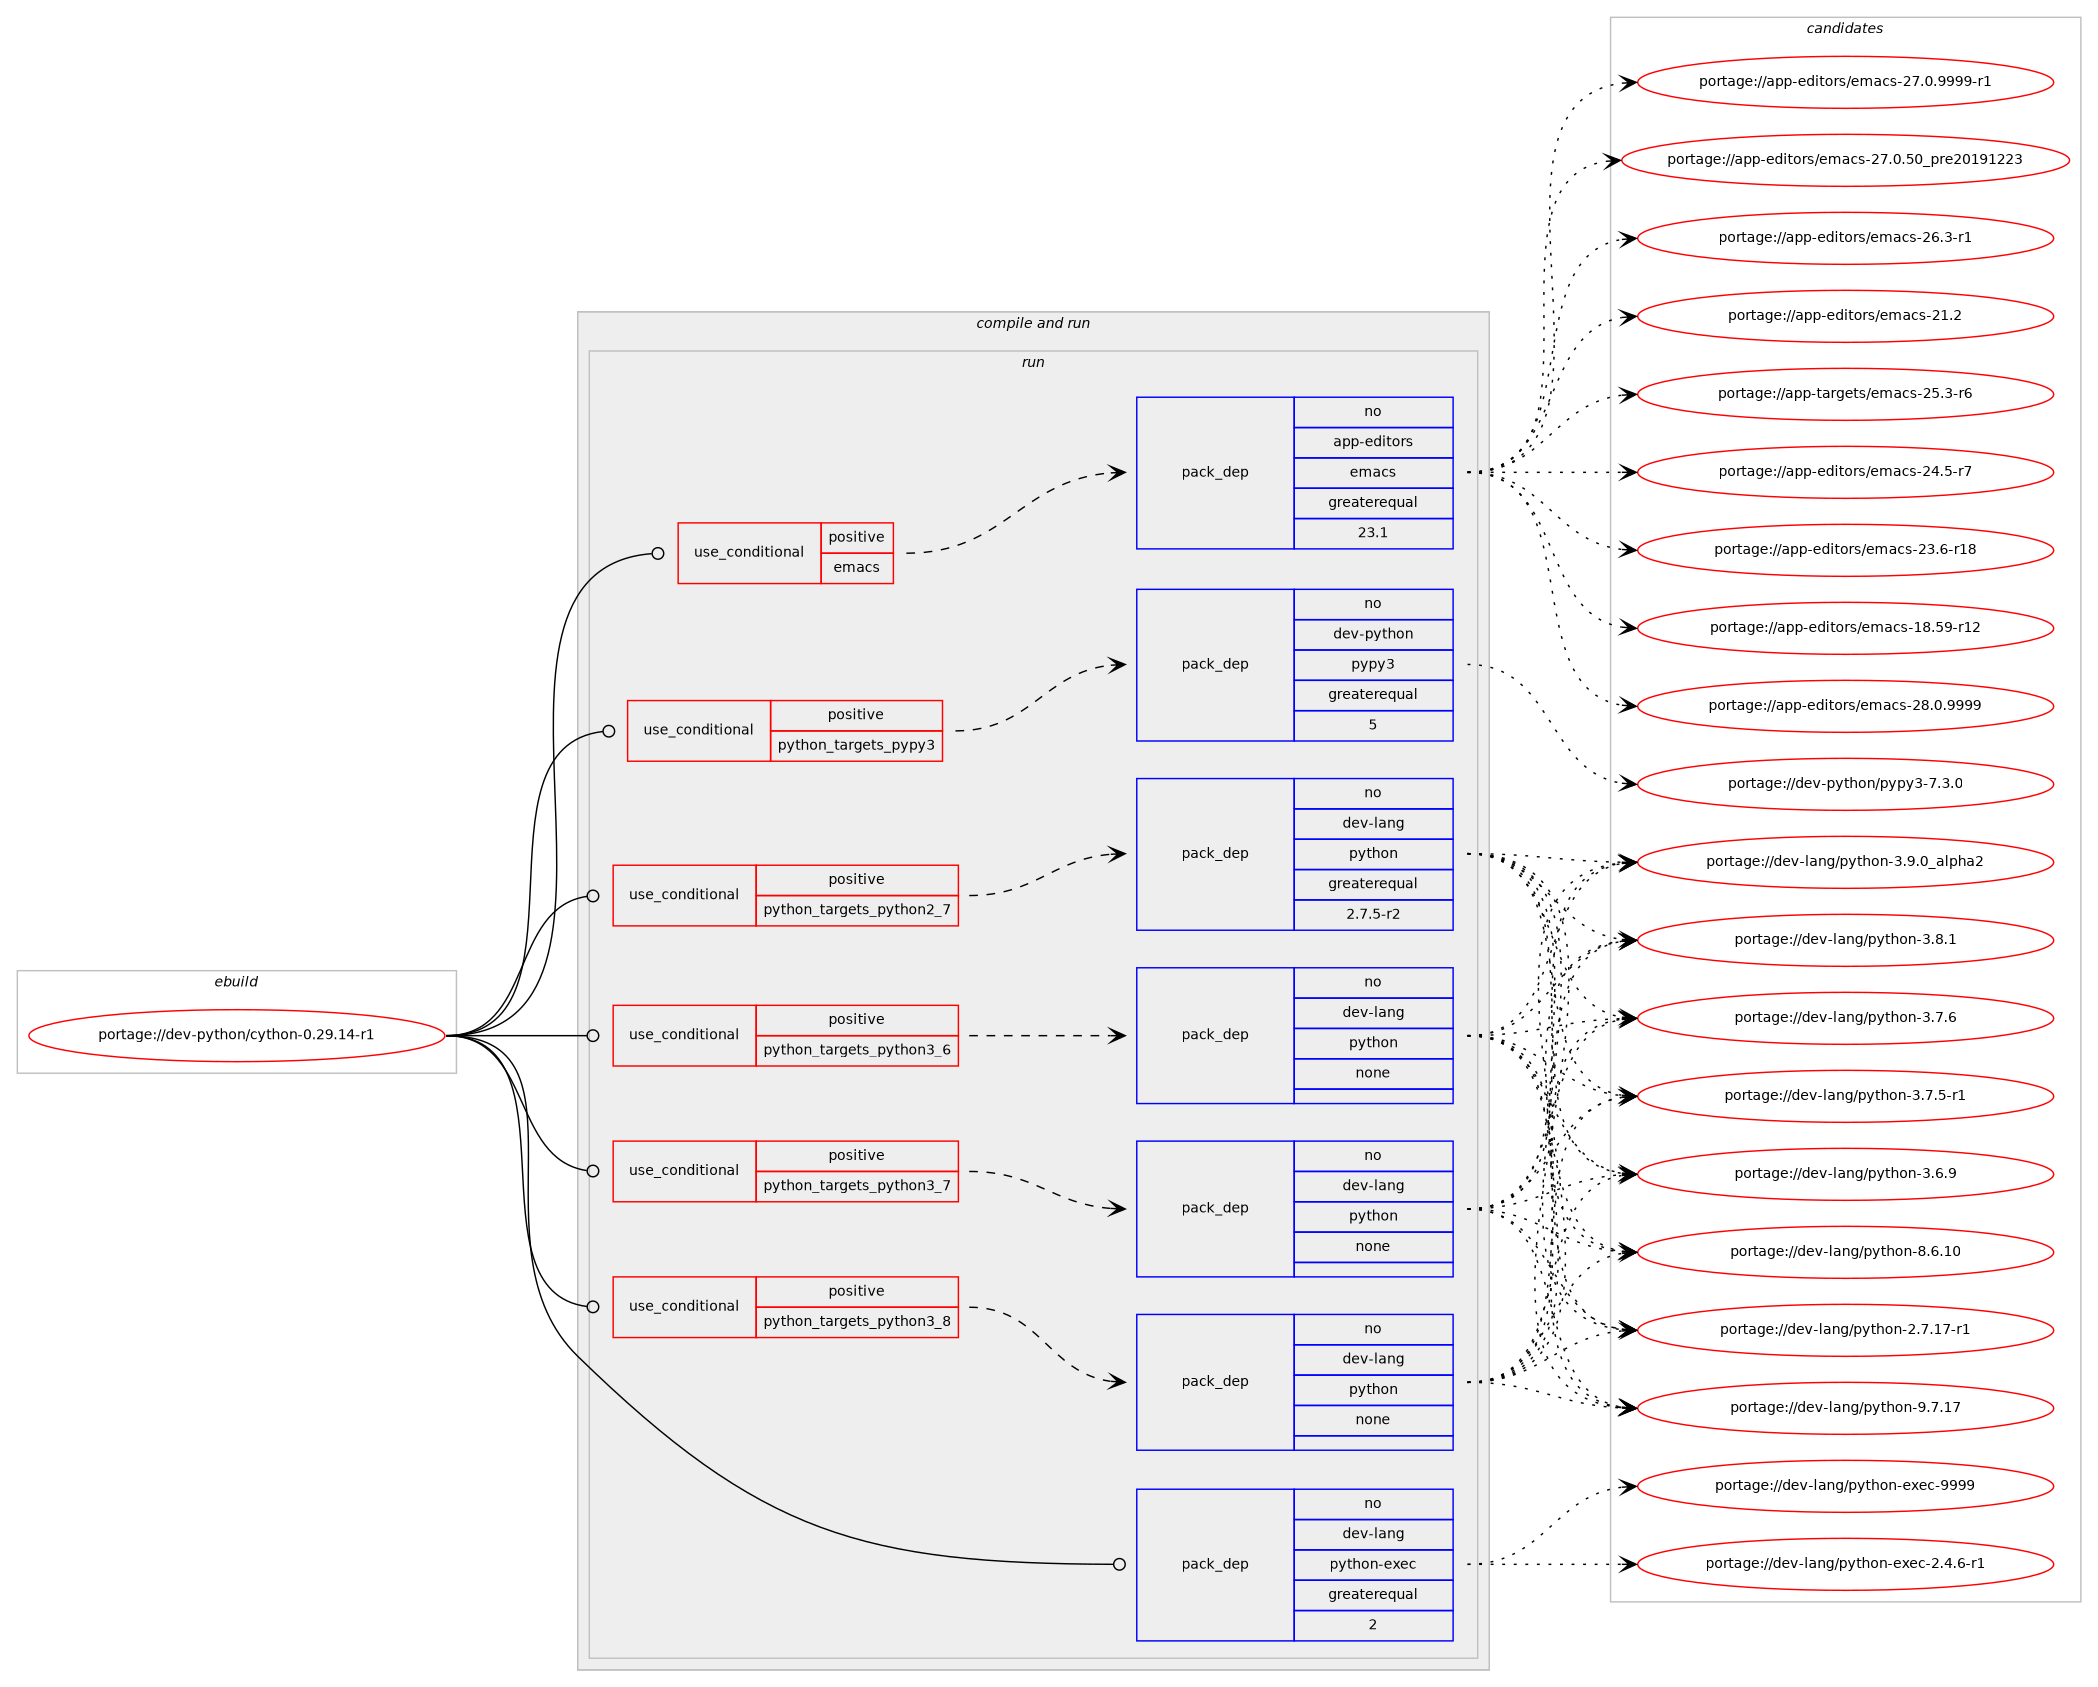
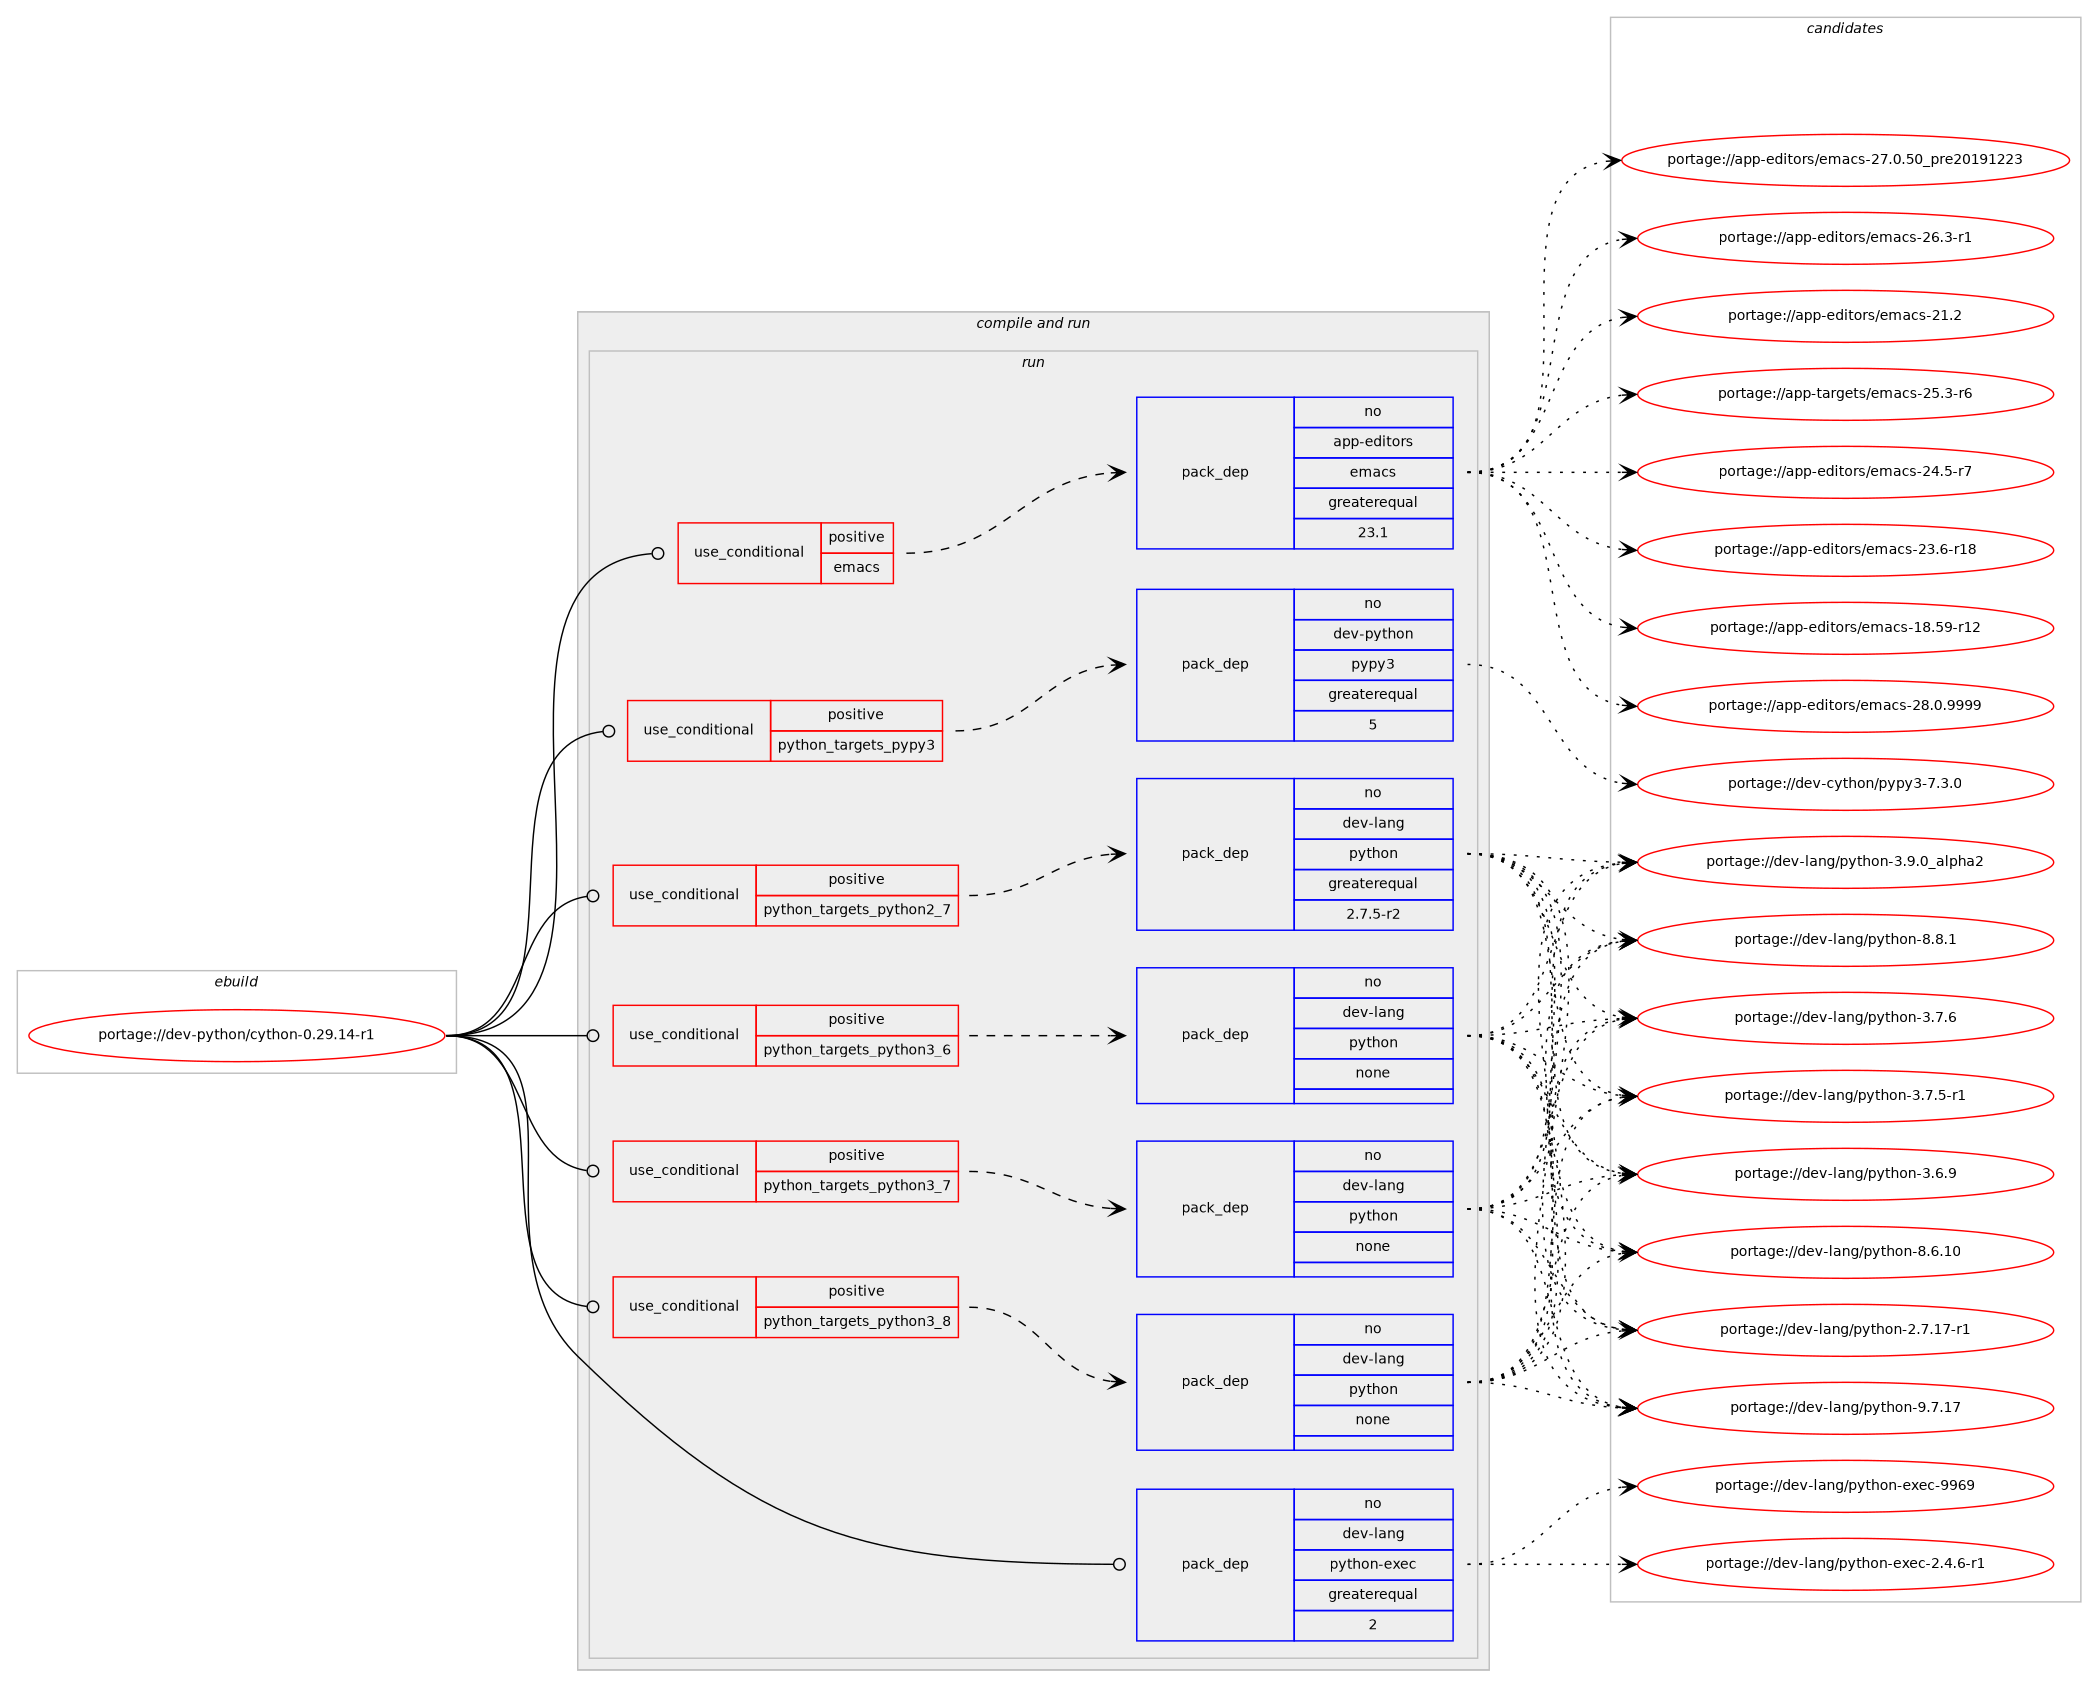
node "portage://app-editors/emacs-27.0.9999-r1": removed
node "portage://dev-python/pypy3-7.3.0": label "portage://dev-python/pypy3-7.3.0" -> "portage://dev-cython/pypy3-7.3.0"
node "portage://dev-lang/python-3.8.1": label "portage://dev-lang/python-3.8.1" -> "portage://dev-lang/python-8.8.1"
node "portage://dev-lang/python-exec-9999": label "portage://dev-lang/python-exec-9999" -> "portage://dev-lang/python-exec-9969"
